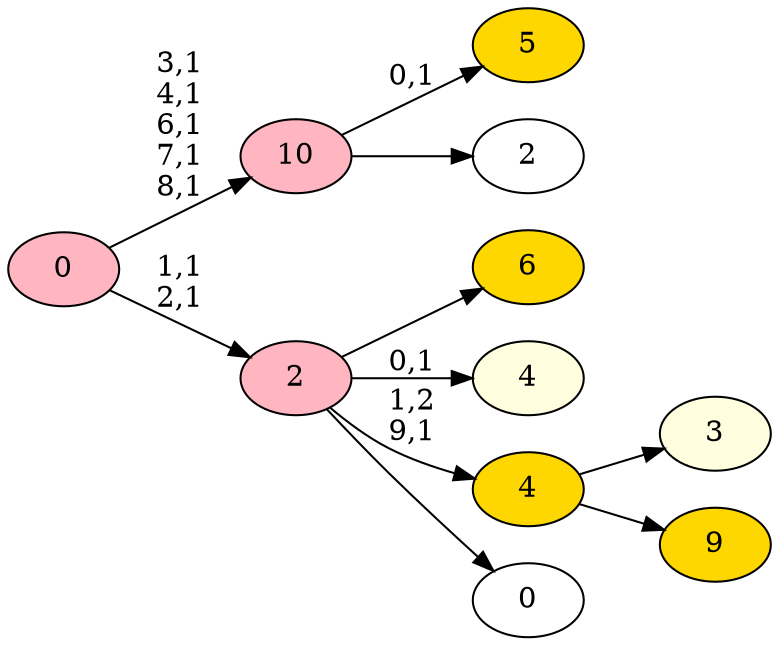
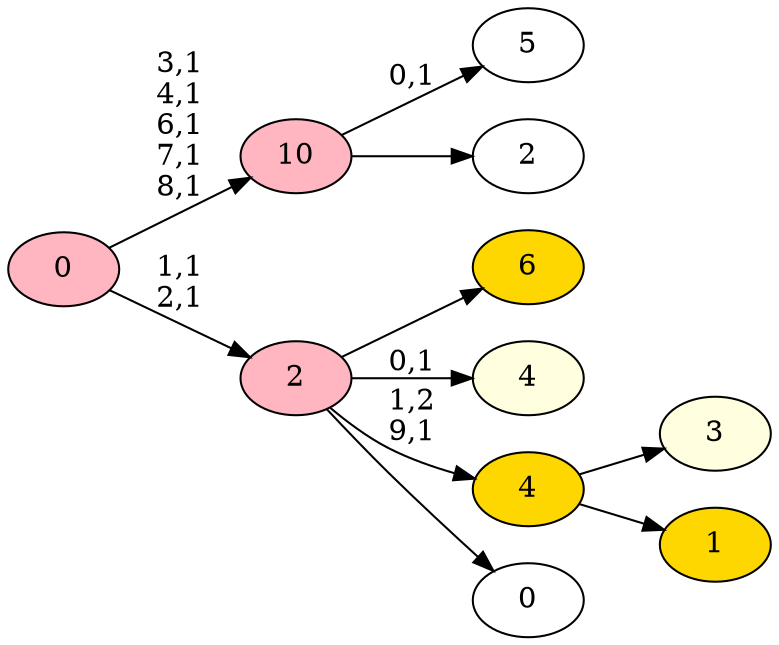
node "5": fillcolor gold -> white
node "9": label "9" -> "1"
